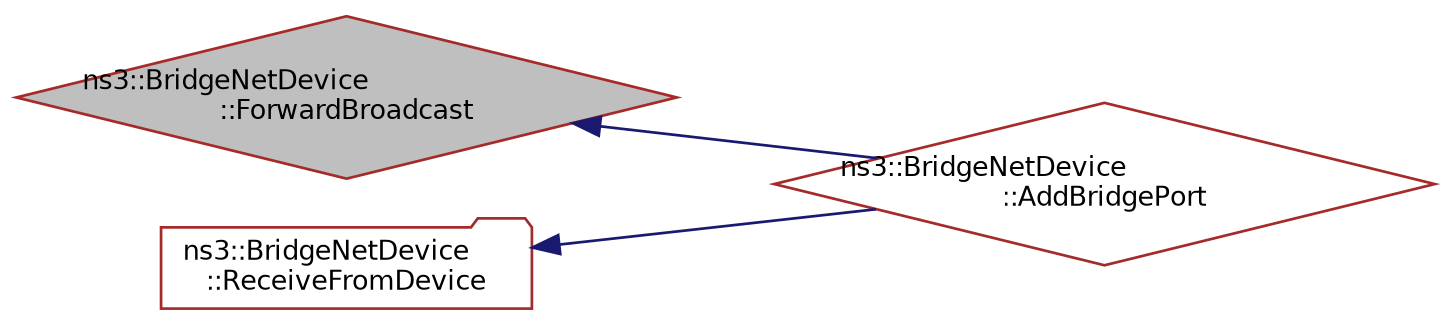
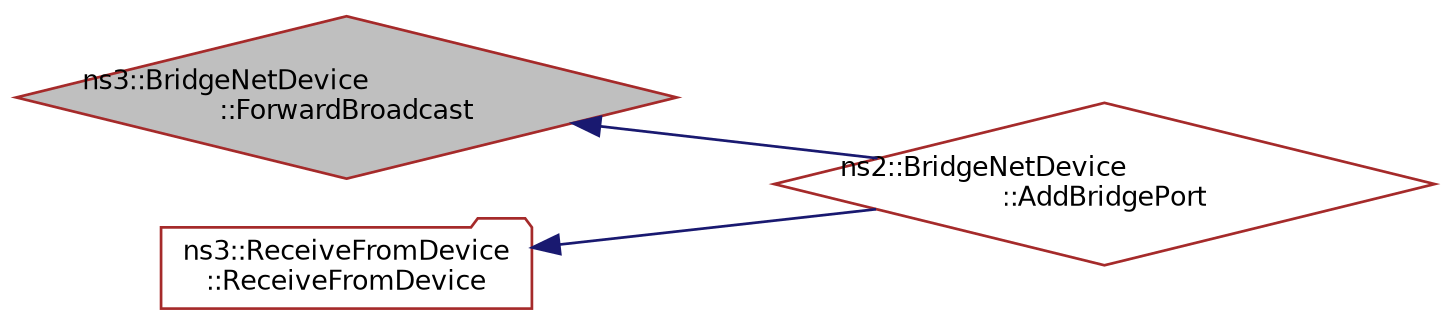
node "ns3::BridgeNetDevice ::AddBridgePort": label "ns3::BridgeNetDevice ::AddBridgePort" -> "ns2::BridgeNetDevice ::AddBridgePort"
node "ns3::BridgeNetDevice ::ReceiveFromDevice": label "ns3::BridgeNetDevice ::ReceiveFromDevice" -> "ns3::ReceiveFromDevice ::ReceiveFromDevice"
